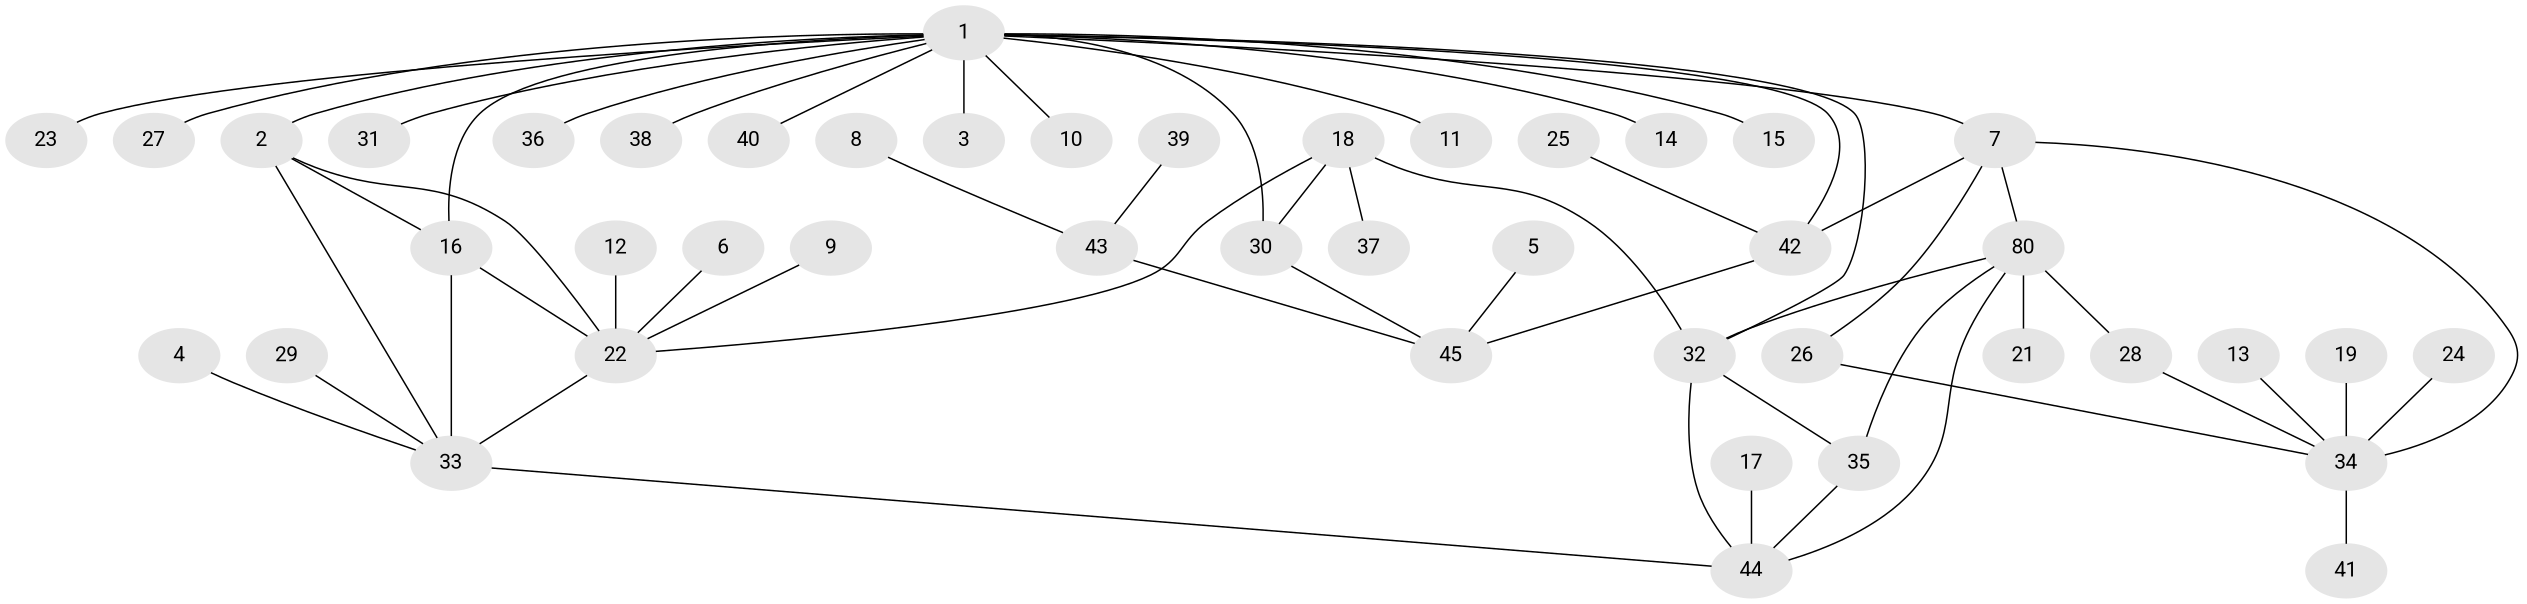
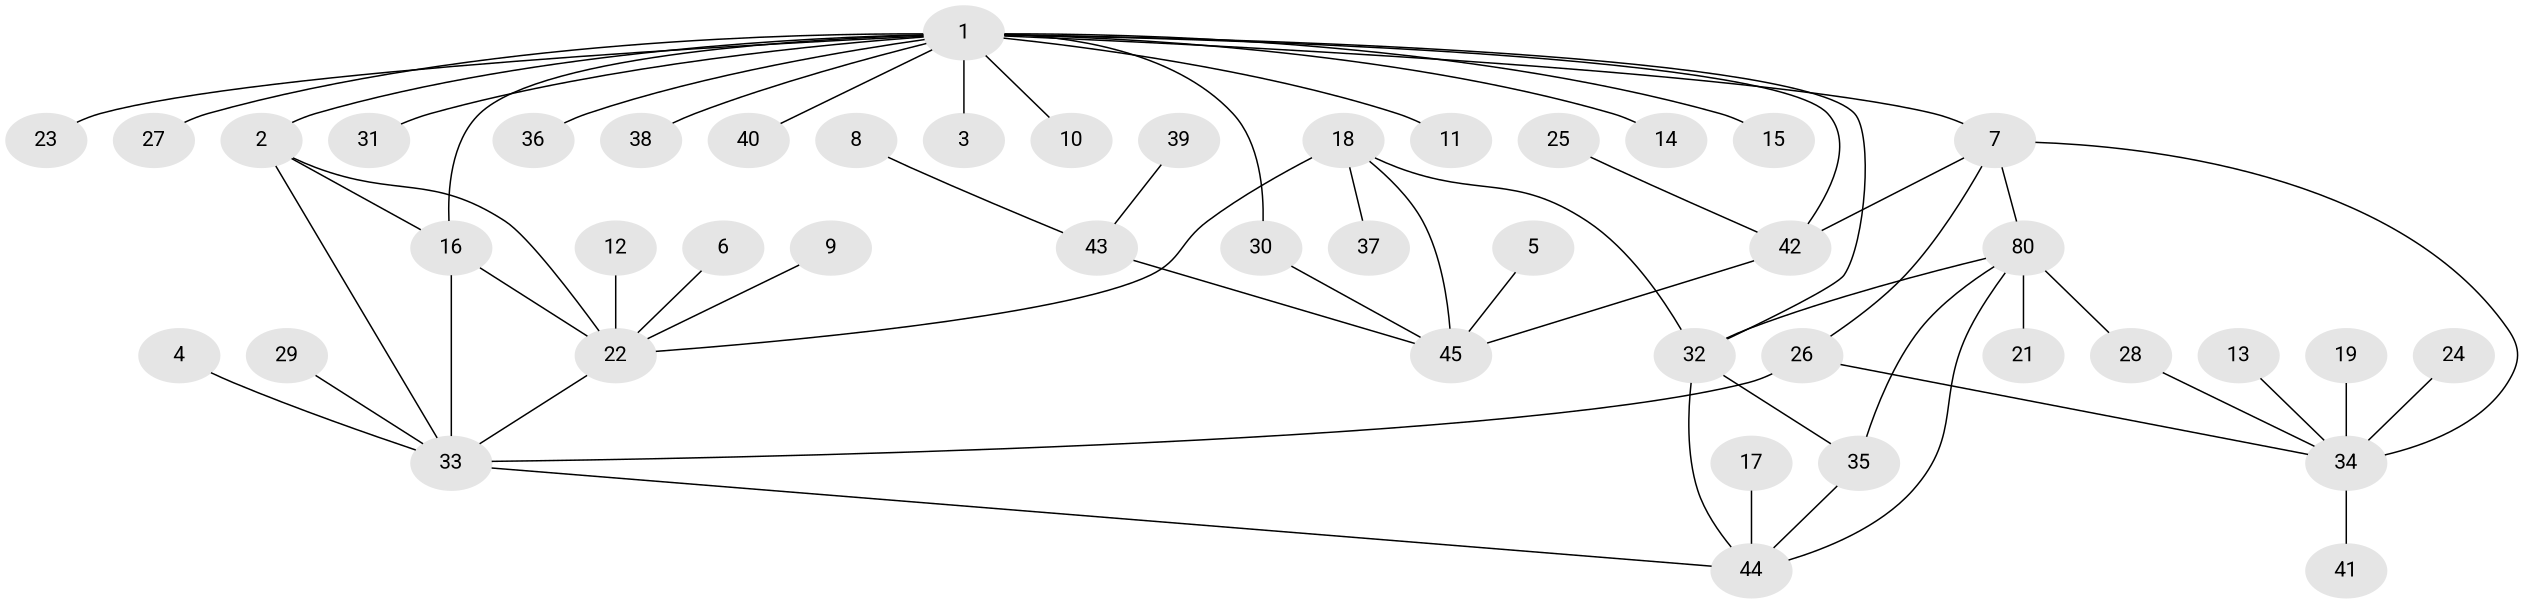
edge "18" -- "30": now "18" -- "45"
edge "26" -- "33": added
